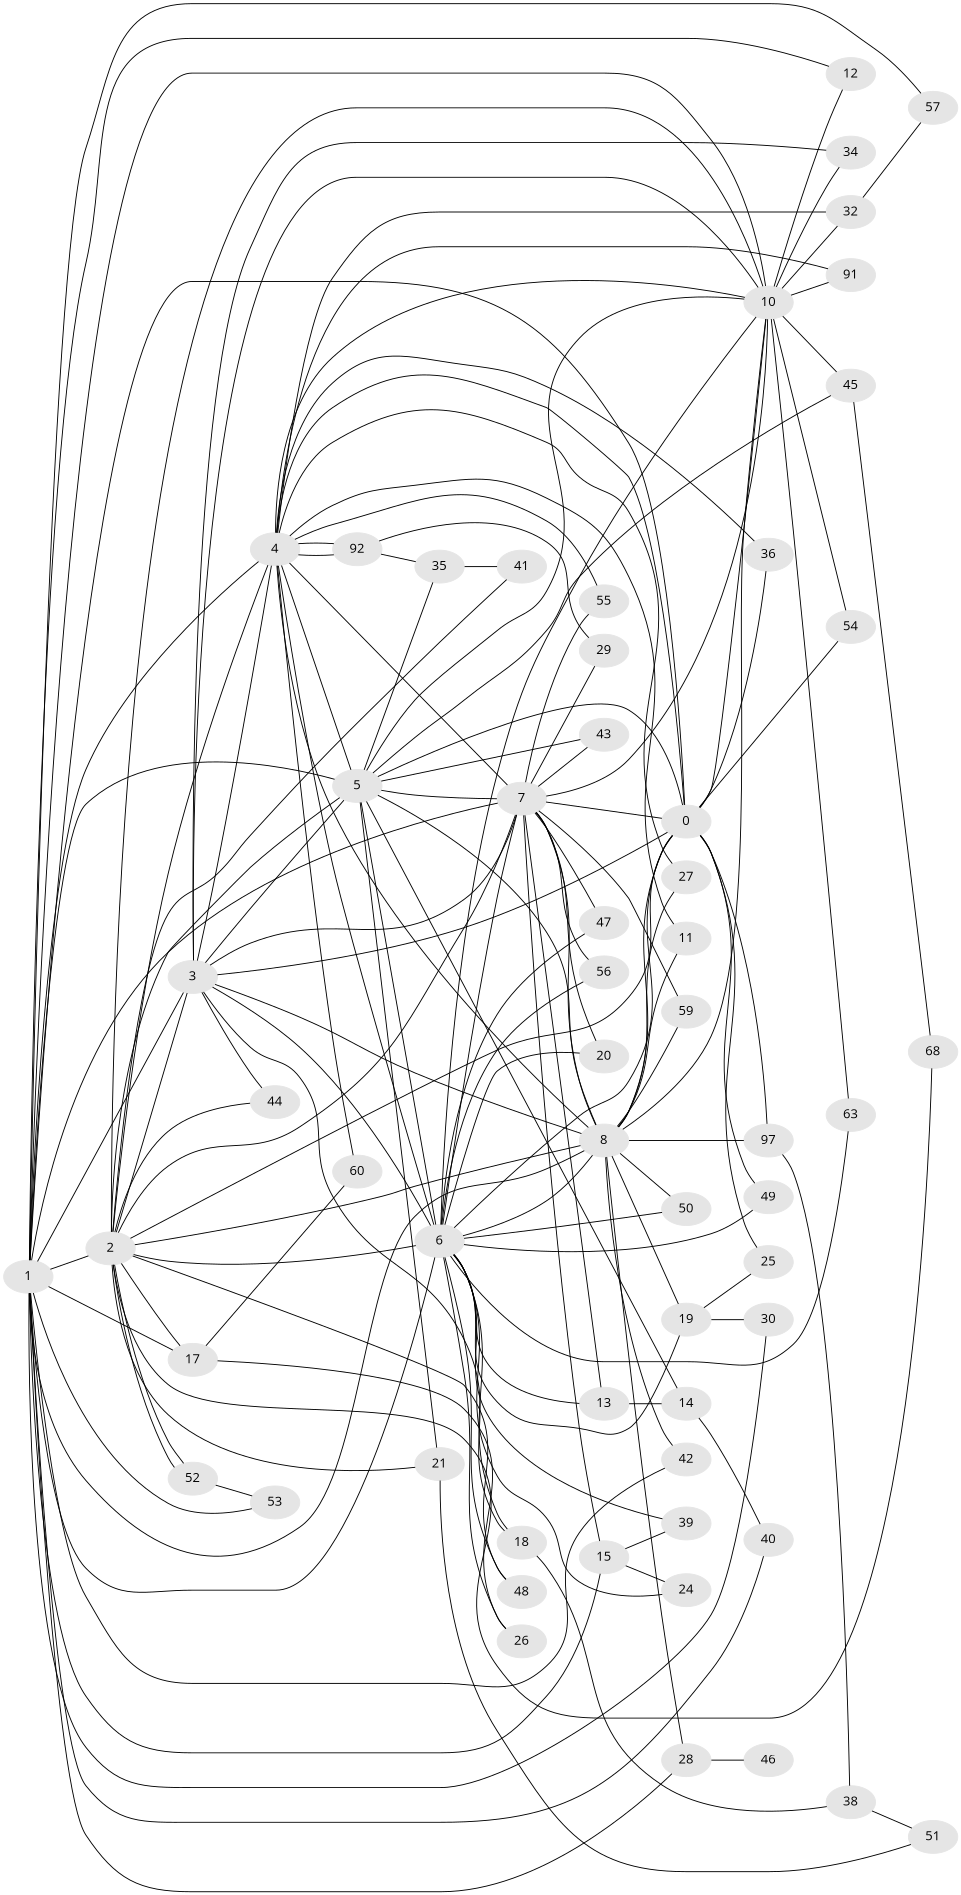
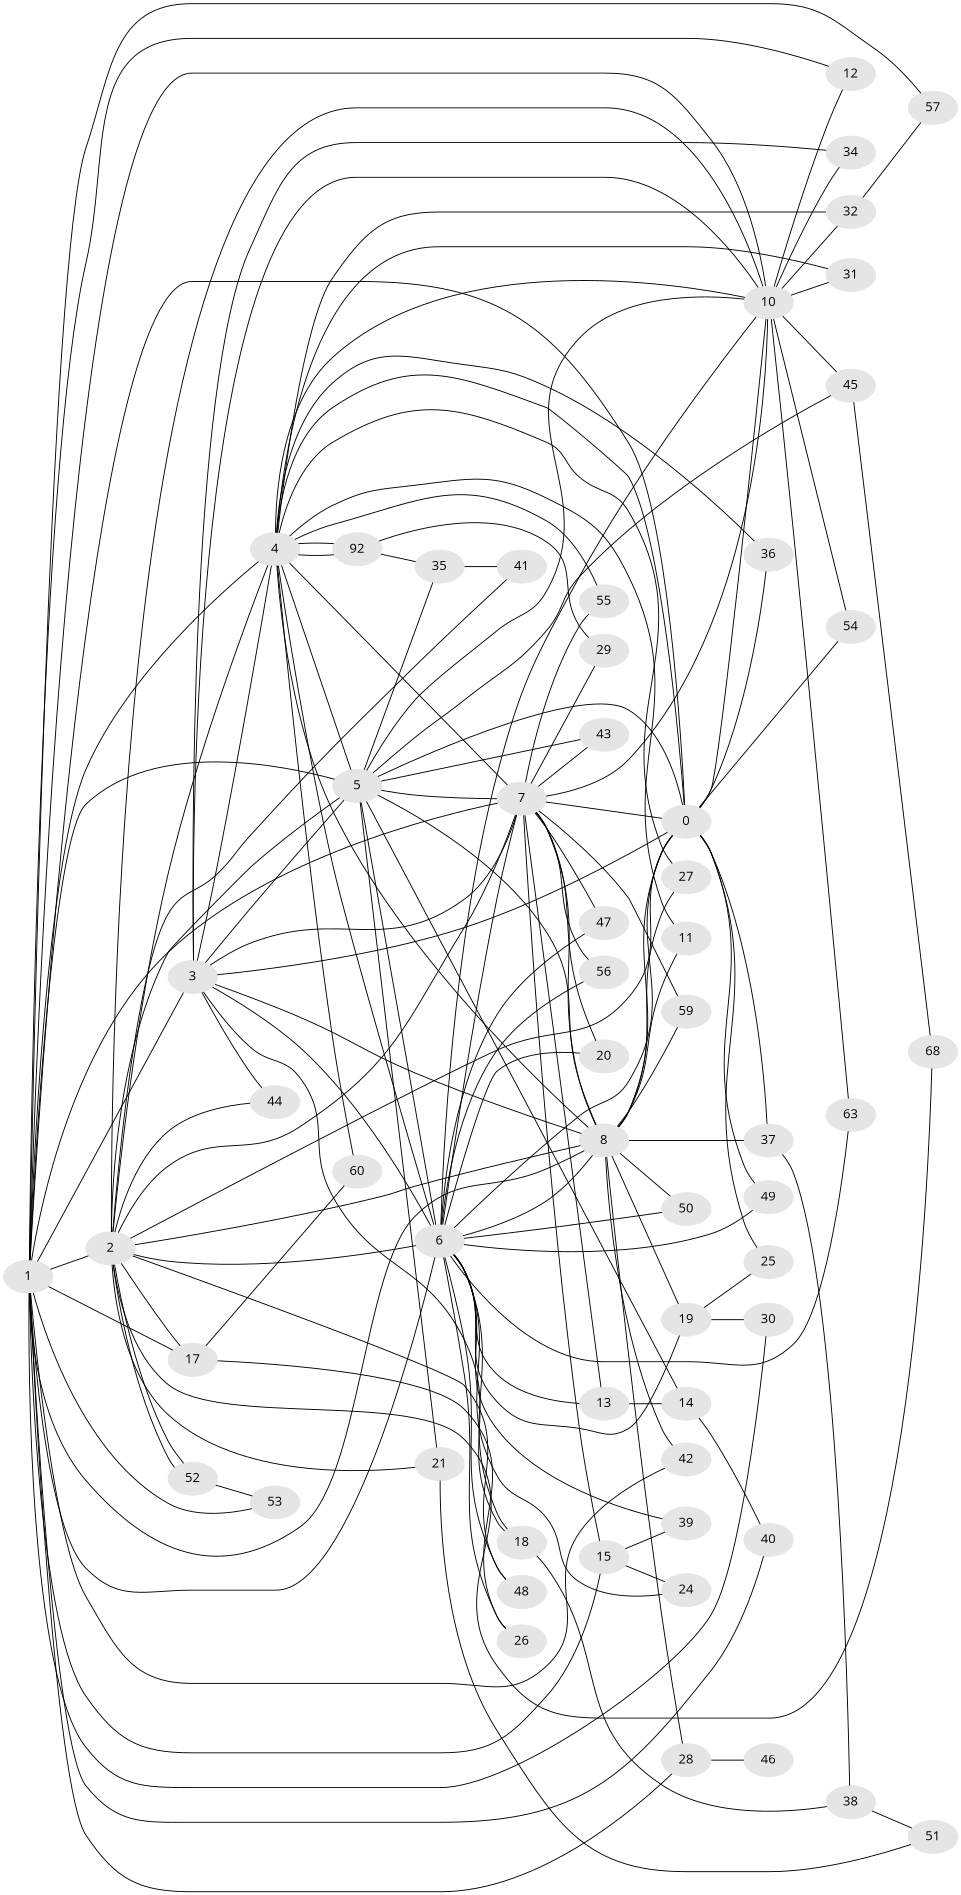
node "91": label "91" -> "31"
edge "10" -- "8": removed
edge "3" -- "2": removed
node "97": label "97" -> "37"
